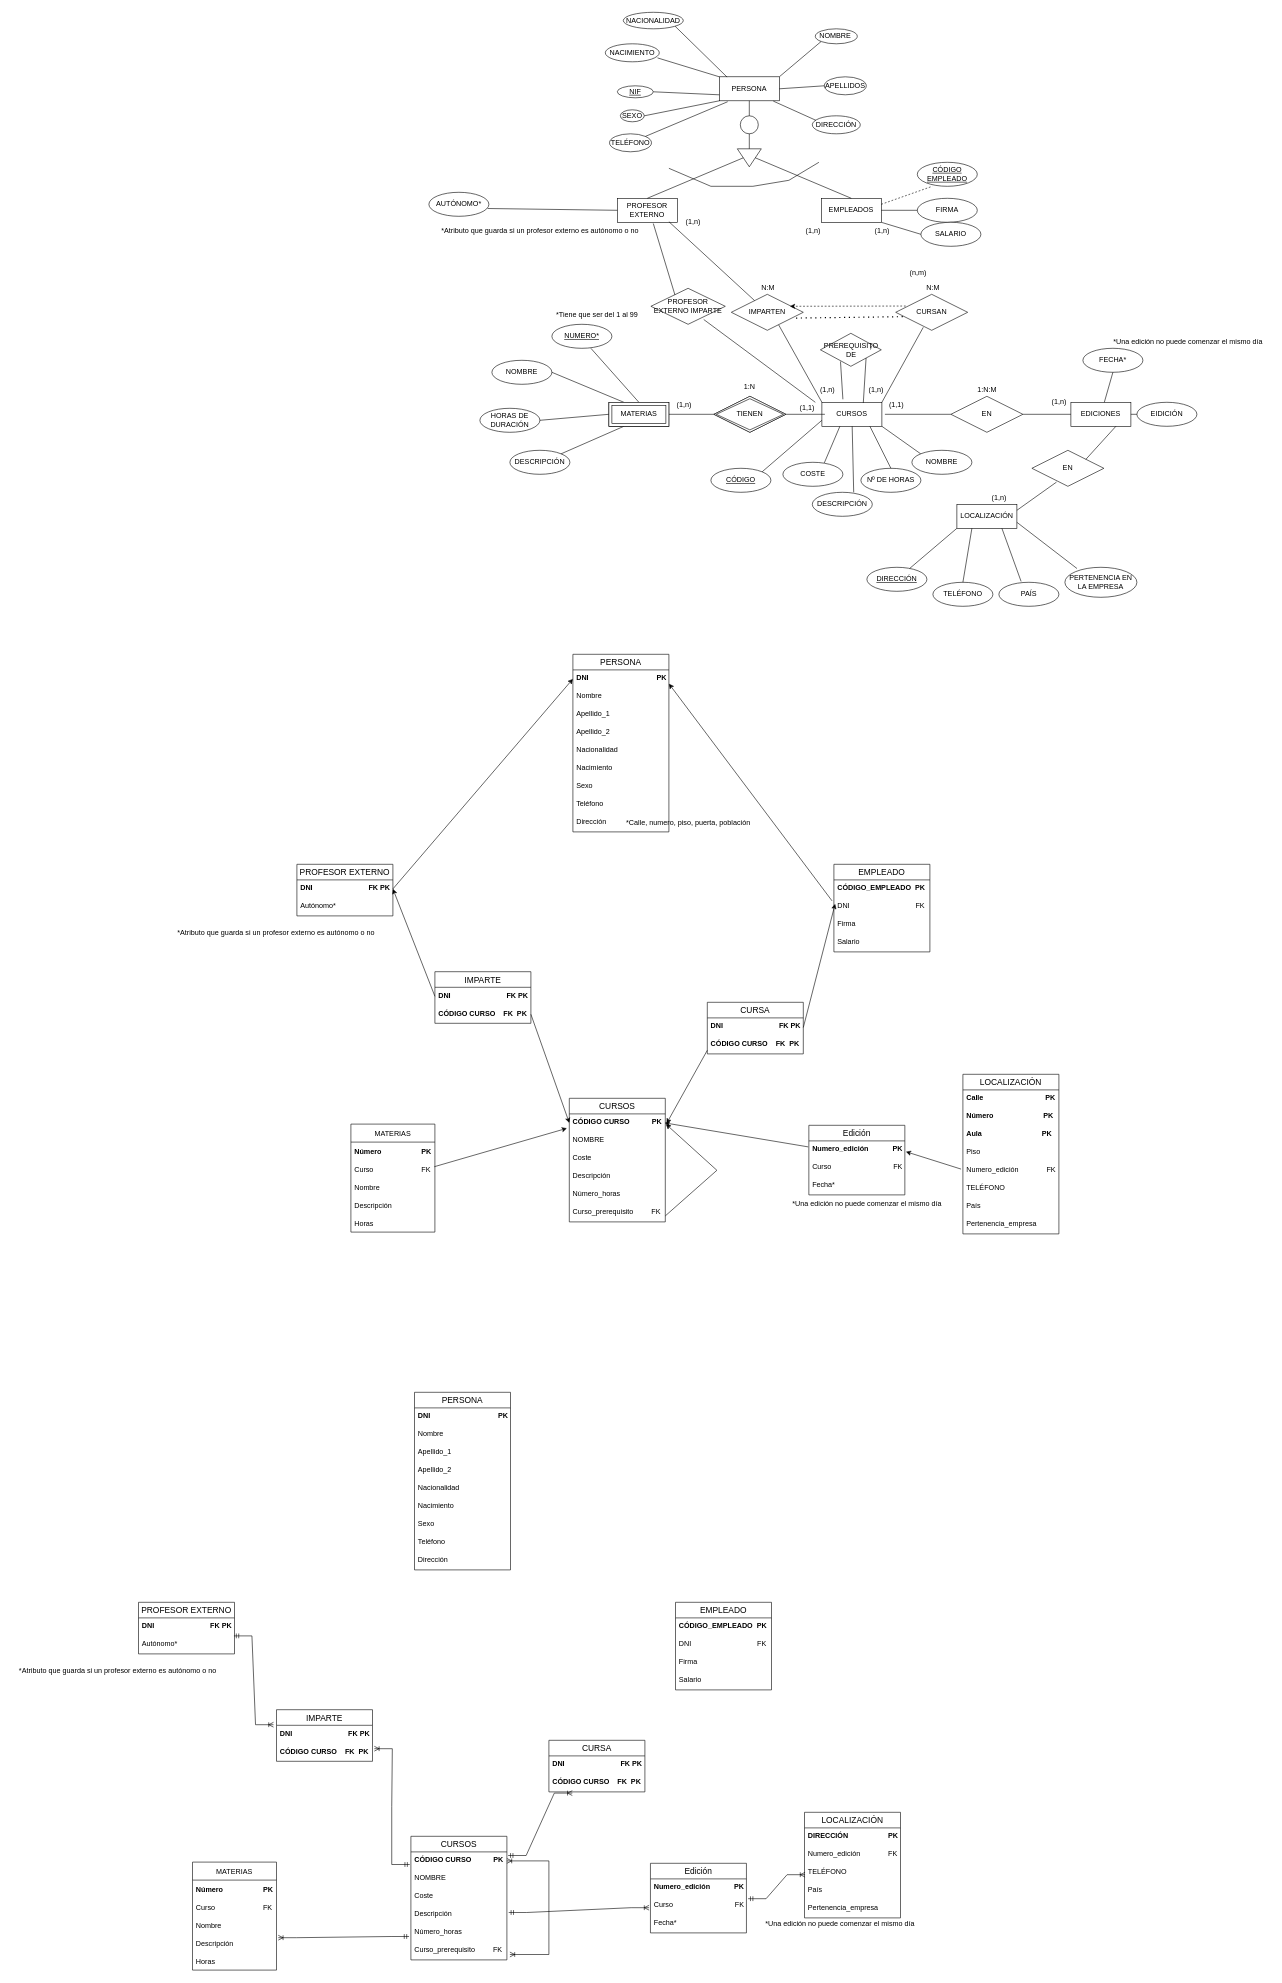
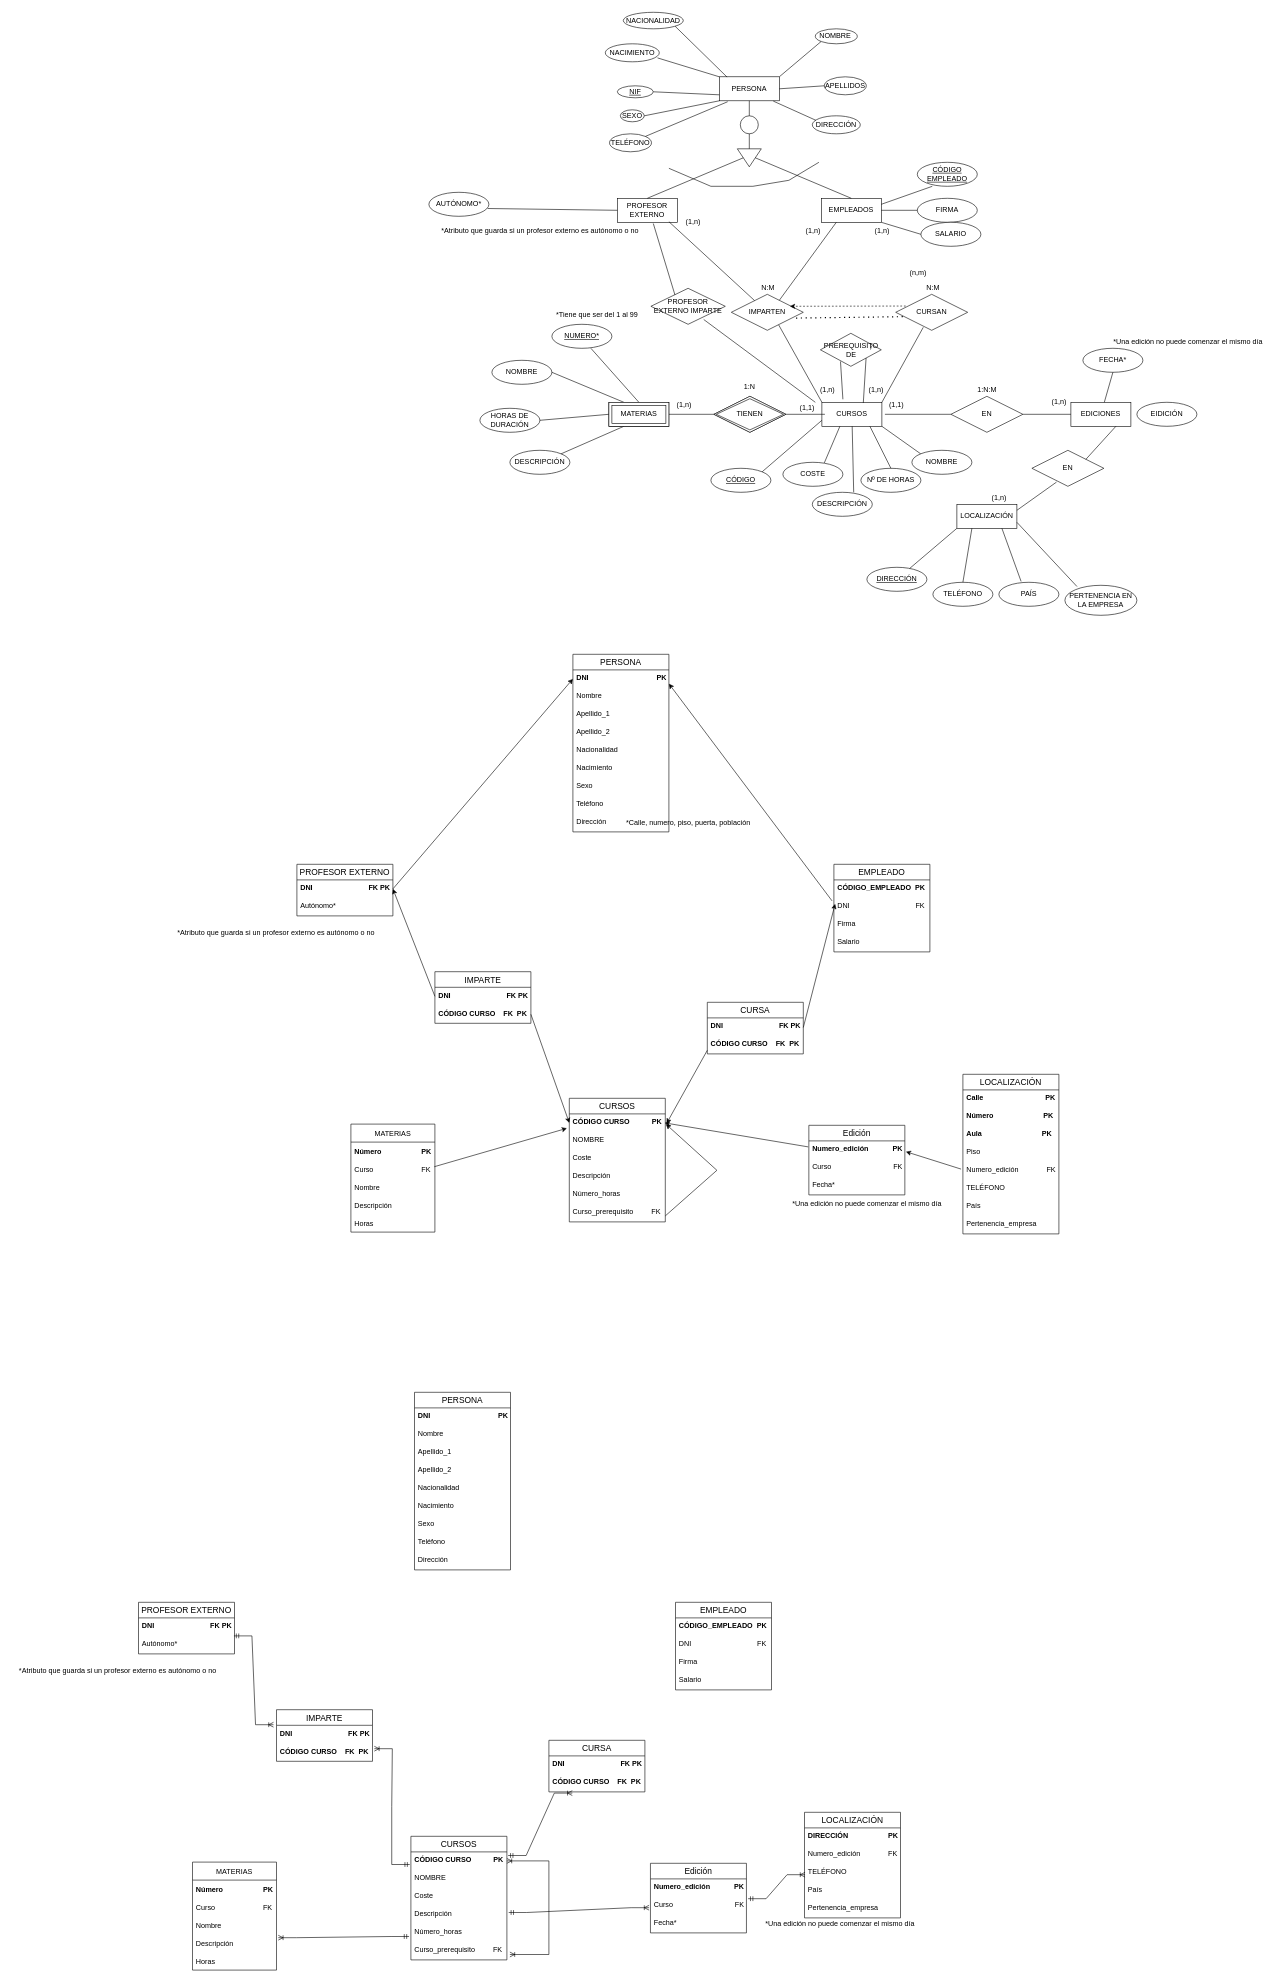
edge "CÓDIGO EMPLEADO" -- "EMPLEADOS": style dashed -> solid
edge "EMPLEADOS" -- "IMPARTEN": added
edge "EDICIONES" -- "EIDICIÓN": removed
node "PERTENENCIA EN LA EMPRESA": moved (1101, 582) -> (1101, 600)
